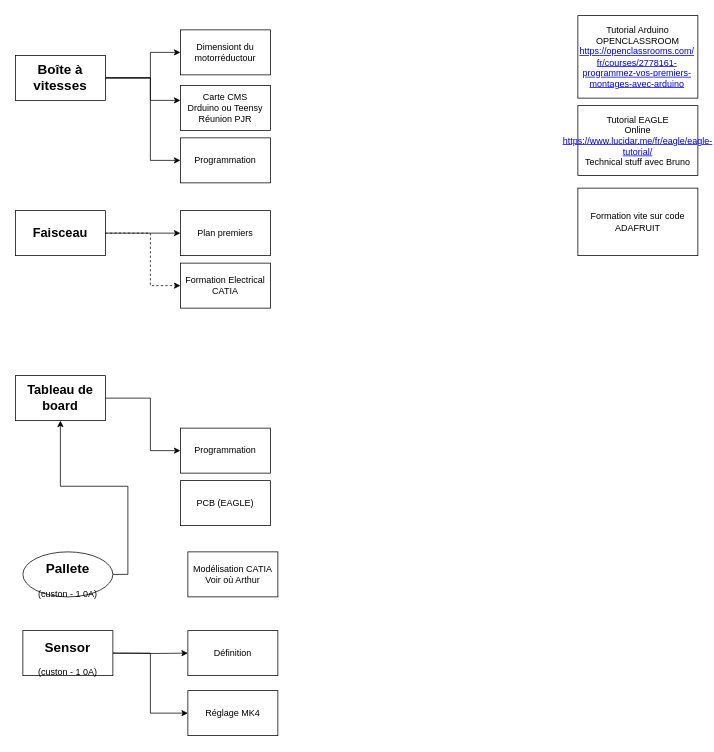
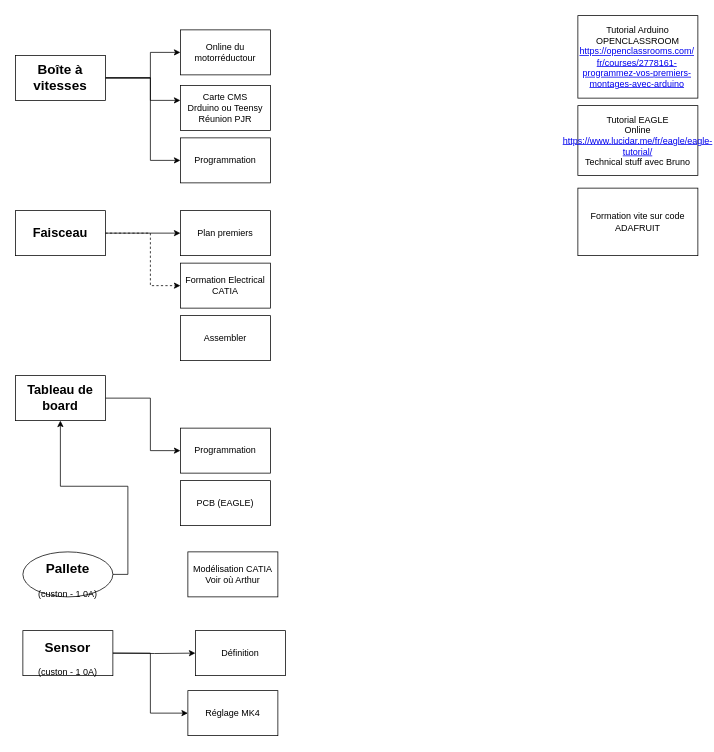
node "Dimensiont du motorréductour": label "Dimensiont du motorréductour" -> "Online du motorréductour"
node "Assembler": added
node "Définition": moved (233, 653) -> (240, 653)
